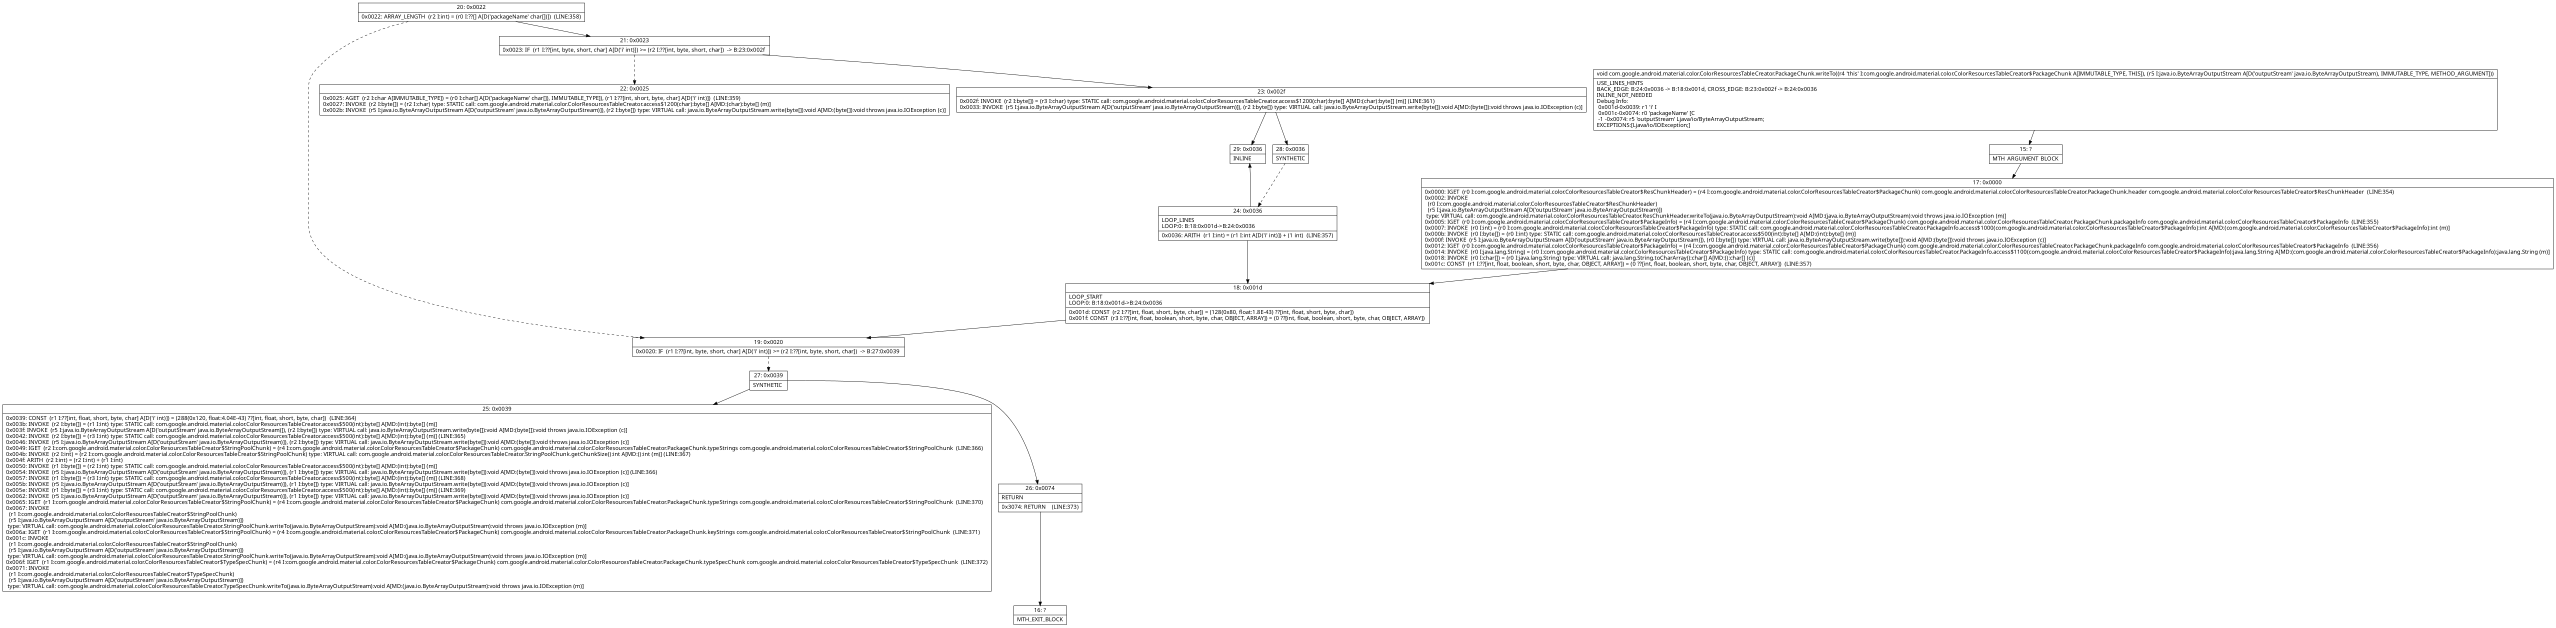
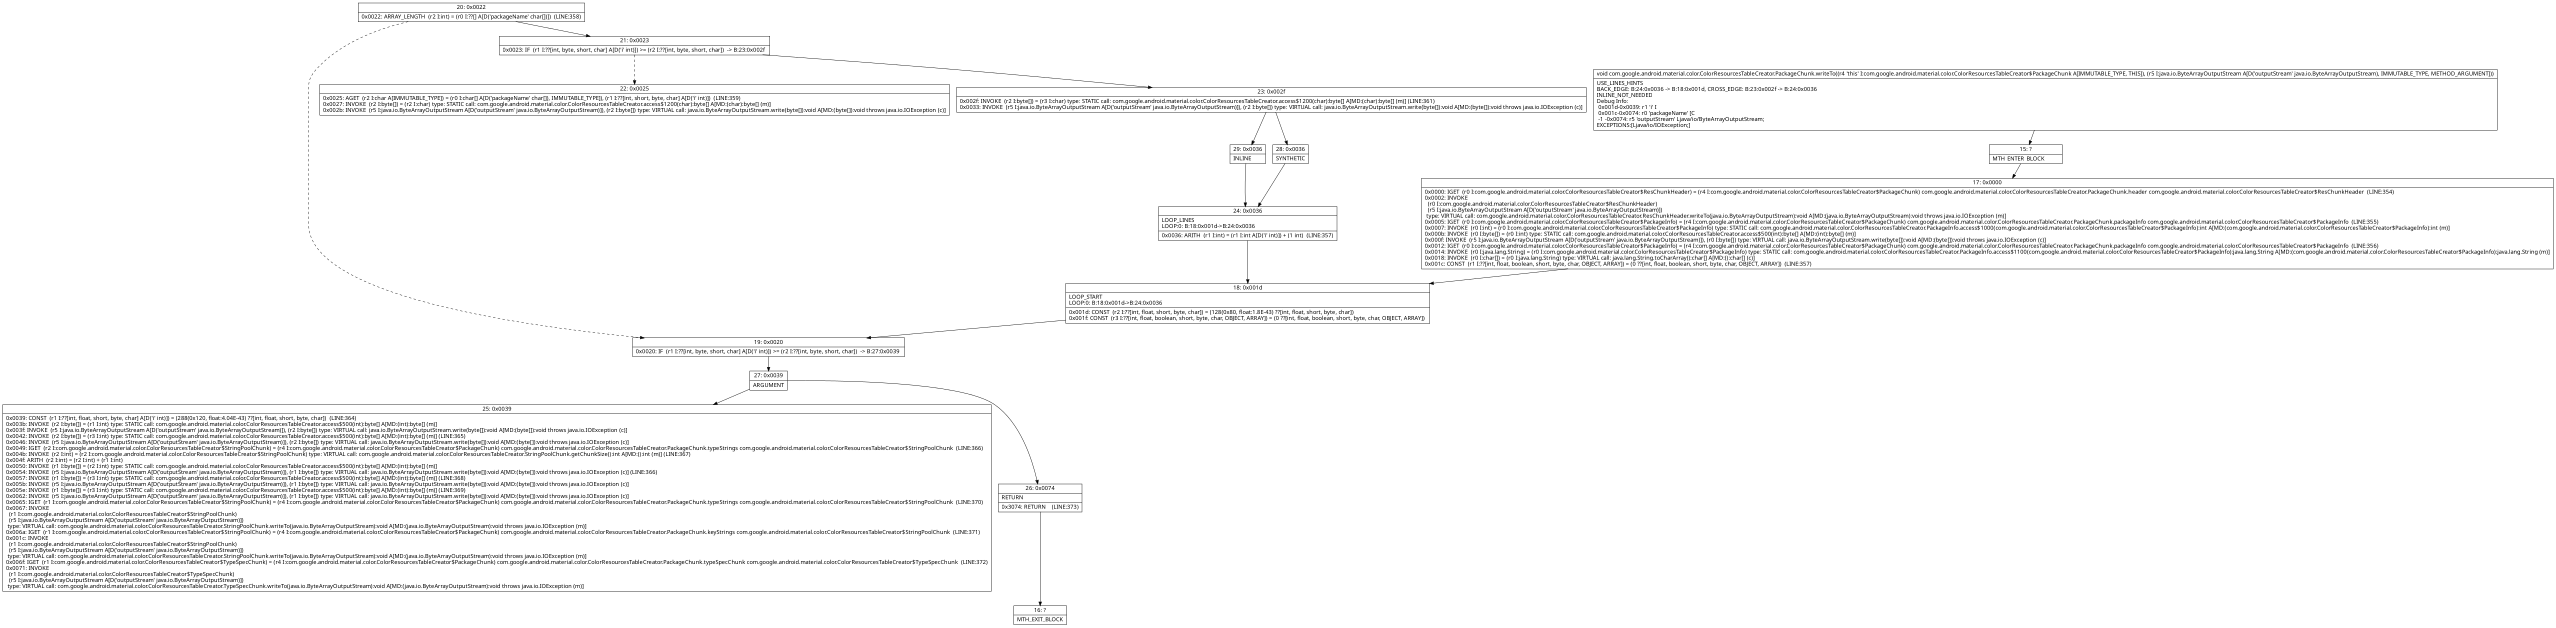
node "15: ?": text "MTH_ARGUMENT_BLOCK" -> "MTH_ENTER_BLOCK"
edge "28: 0x0036" -> "24: 0x0036": style dashed -> solid
edge "24: 0x0036" -> "29: 0x0036": reversed
edge "19: 0x0020" -> "27: 0x0039": style dashed -> solid
node "27: 0x0039": text "SYNTHETIC" -> "ARGUMENT"
